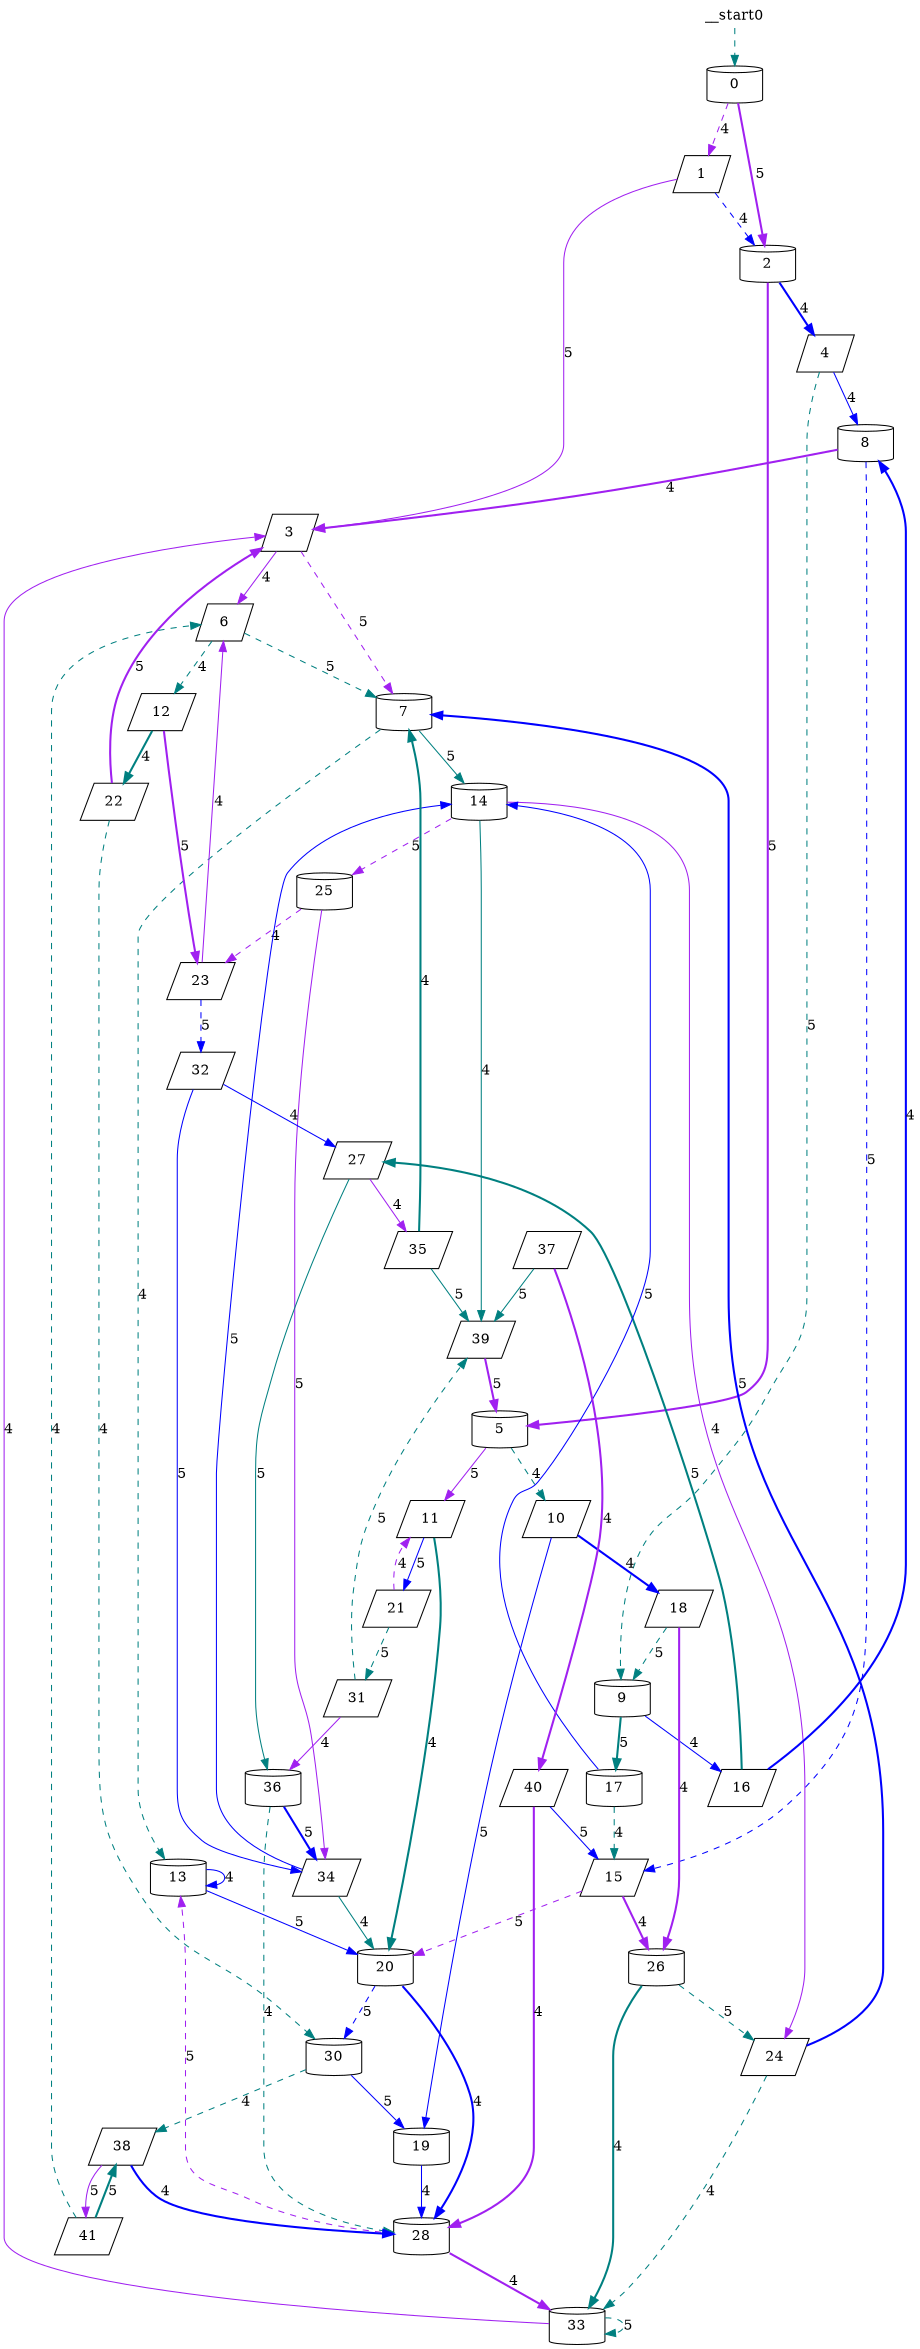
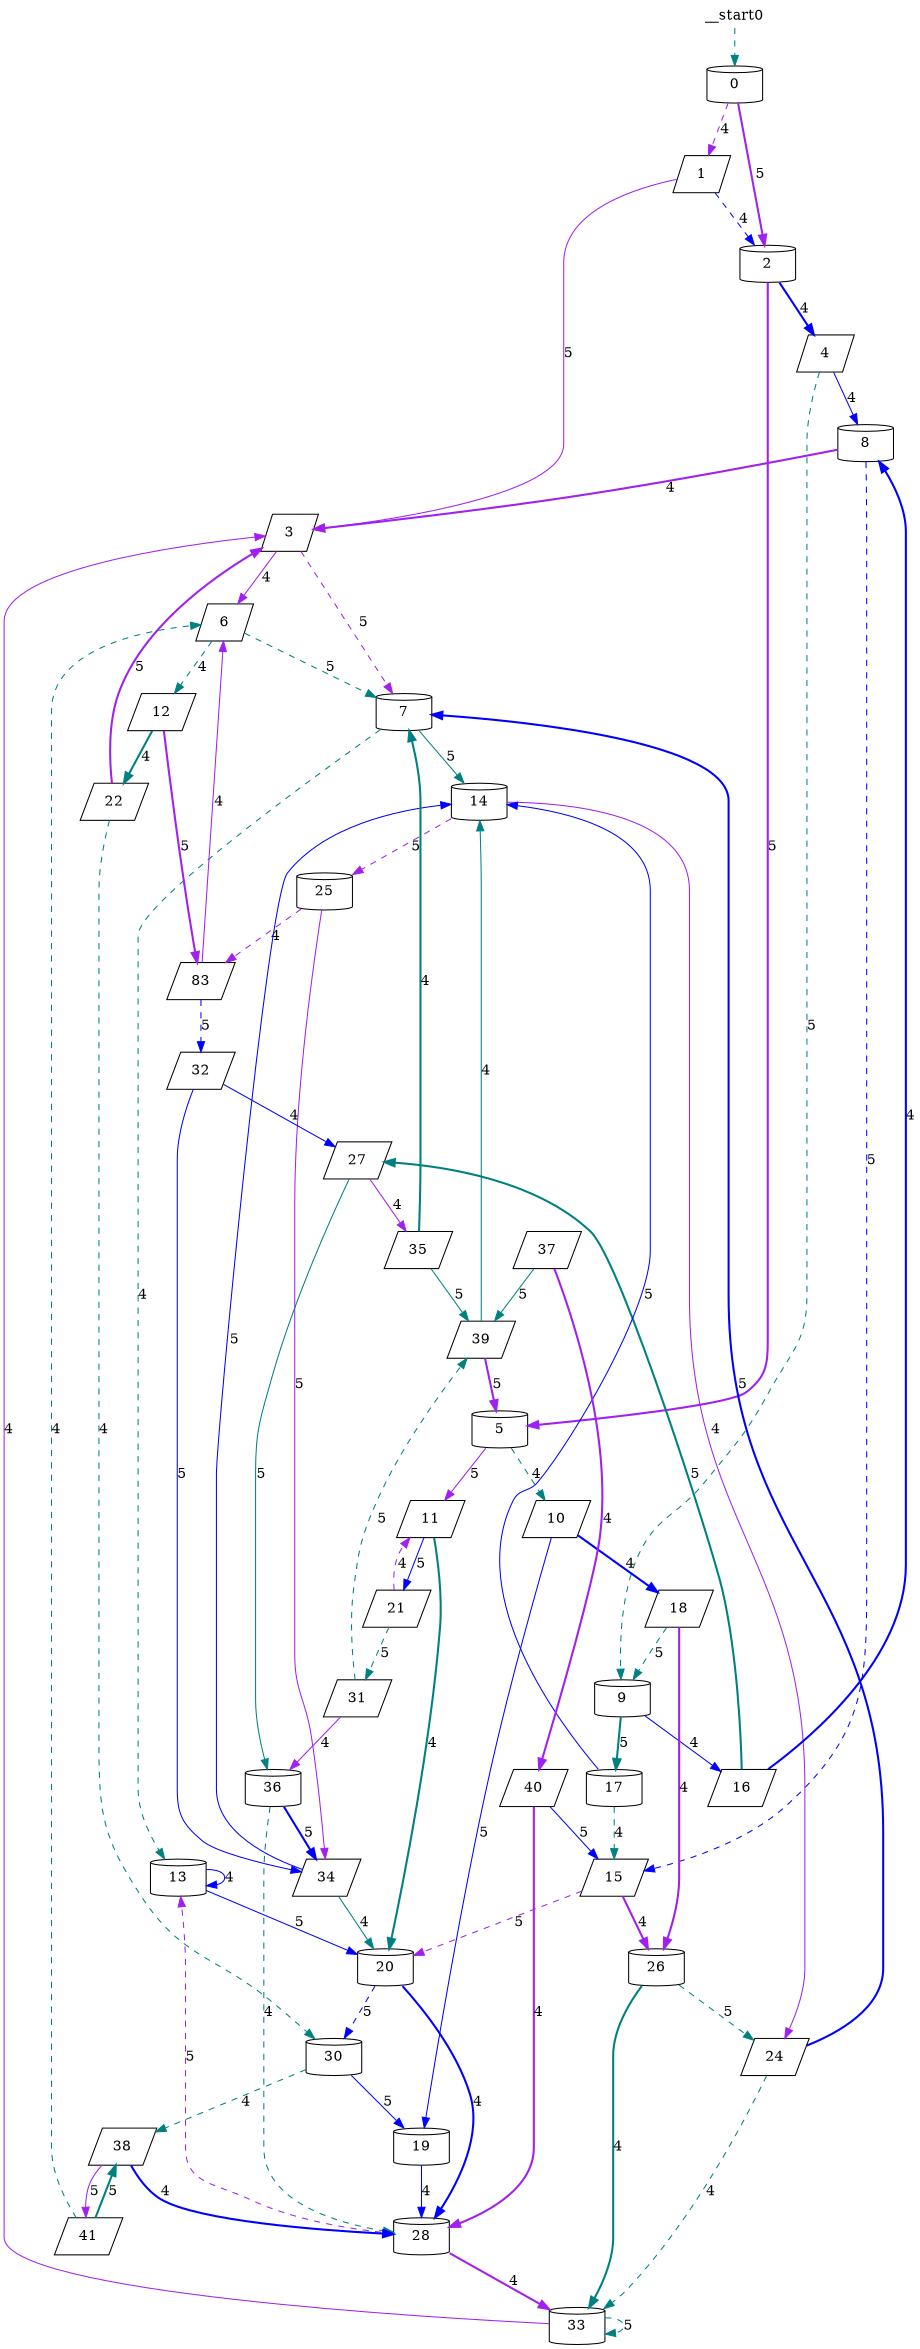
node "23": label "23" -> "83"
edge "14" -> "39": reversed
